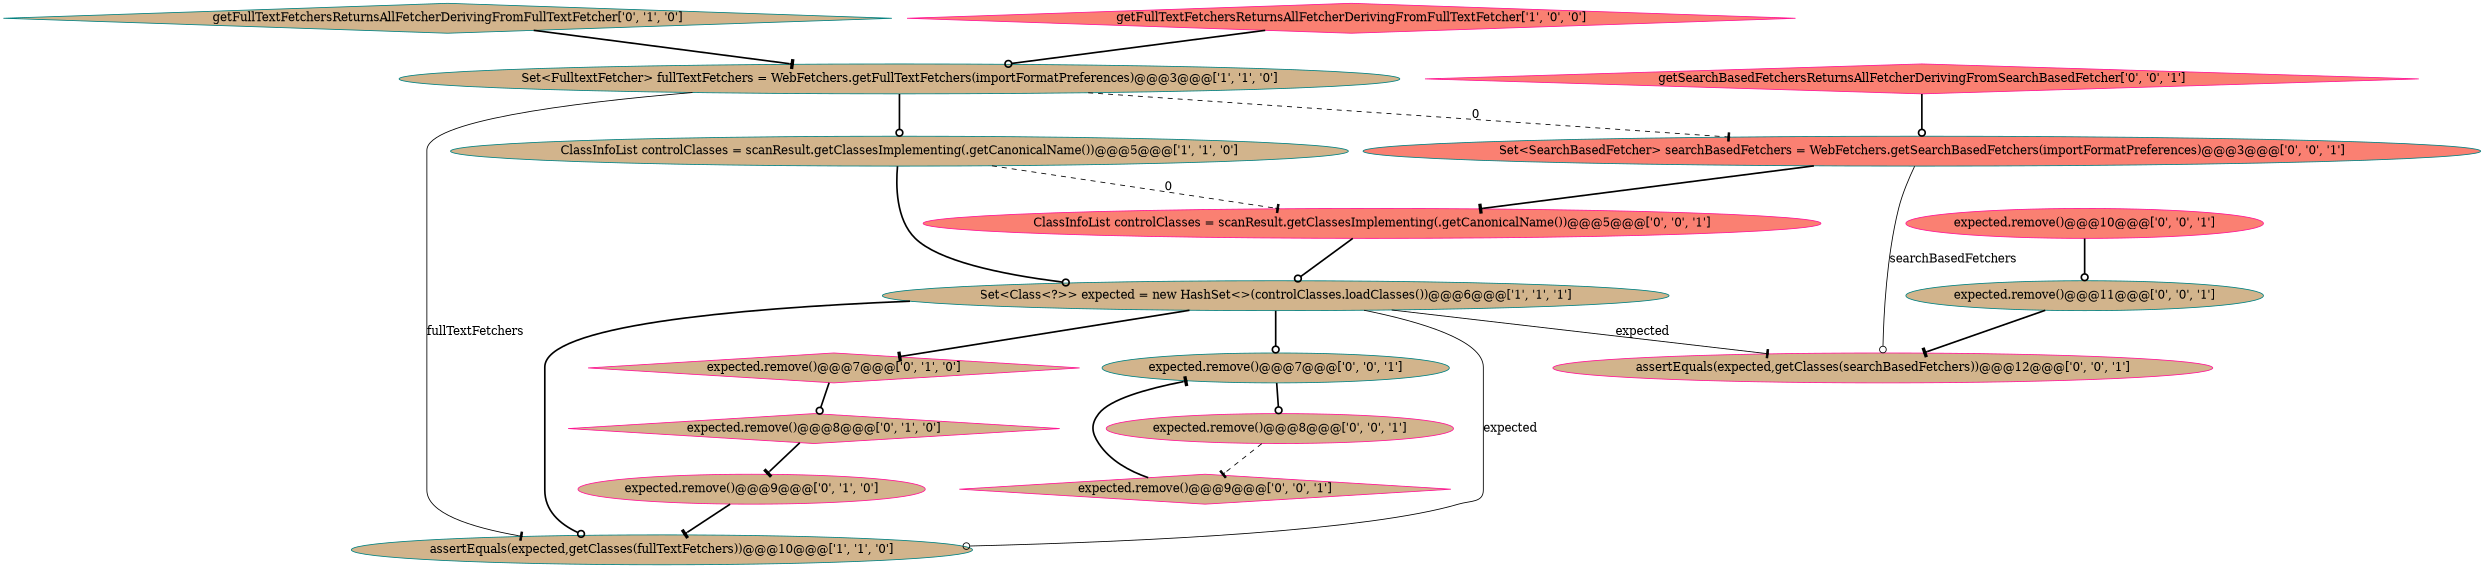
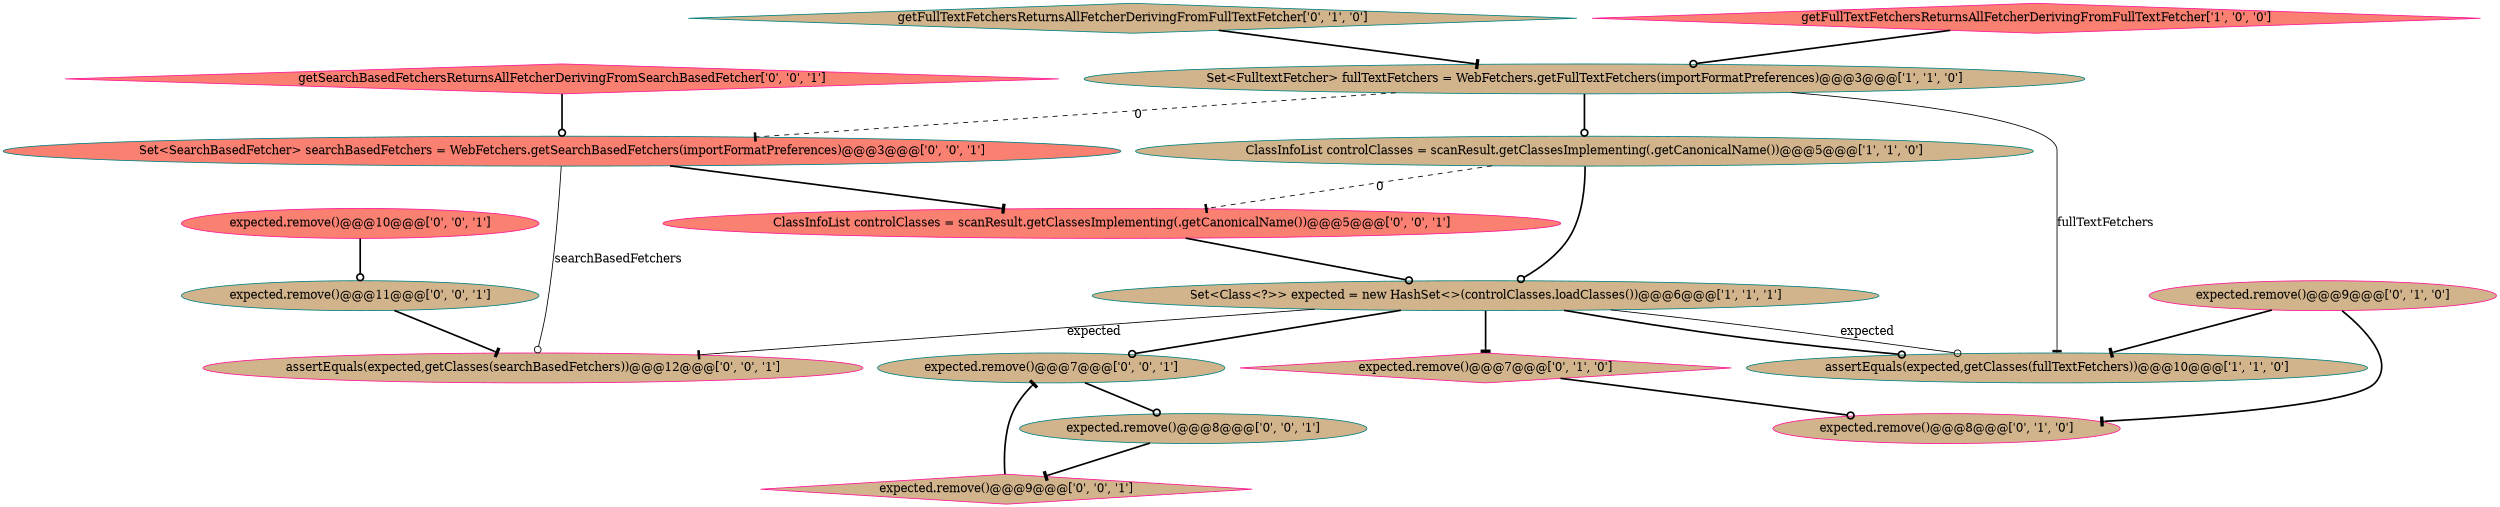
node "expected.remove()@@@8@@@['0', '1', '0']": shape diamond -> ellipse
node "expected.remove()@@@8@@@['0', '0', '1']": color deeppink -> teal
edge "expected.remove()@@@8@@@['0', '1', '0']" -> "expected.remove()@@@9@@@['0', '1', '0']": reversed
edge "expected.remove()@@@8@@@['0', '0', '1']" -> "expected.remove()@@@9@@@['0', '0', '1']": style dashed -> bold
